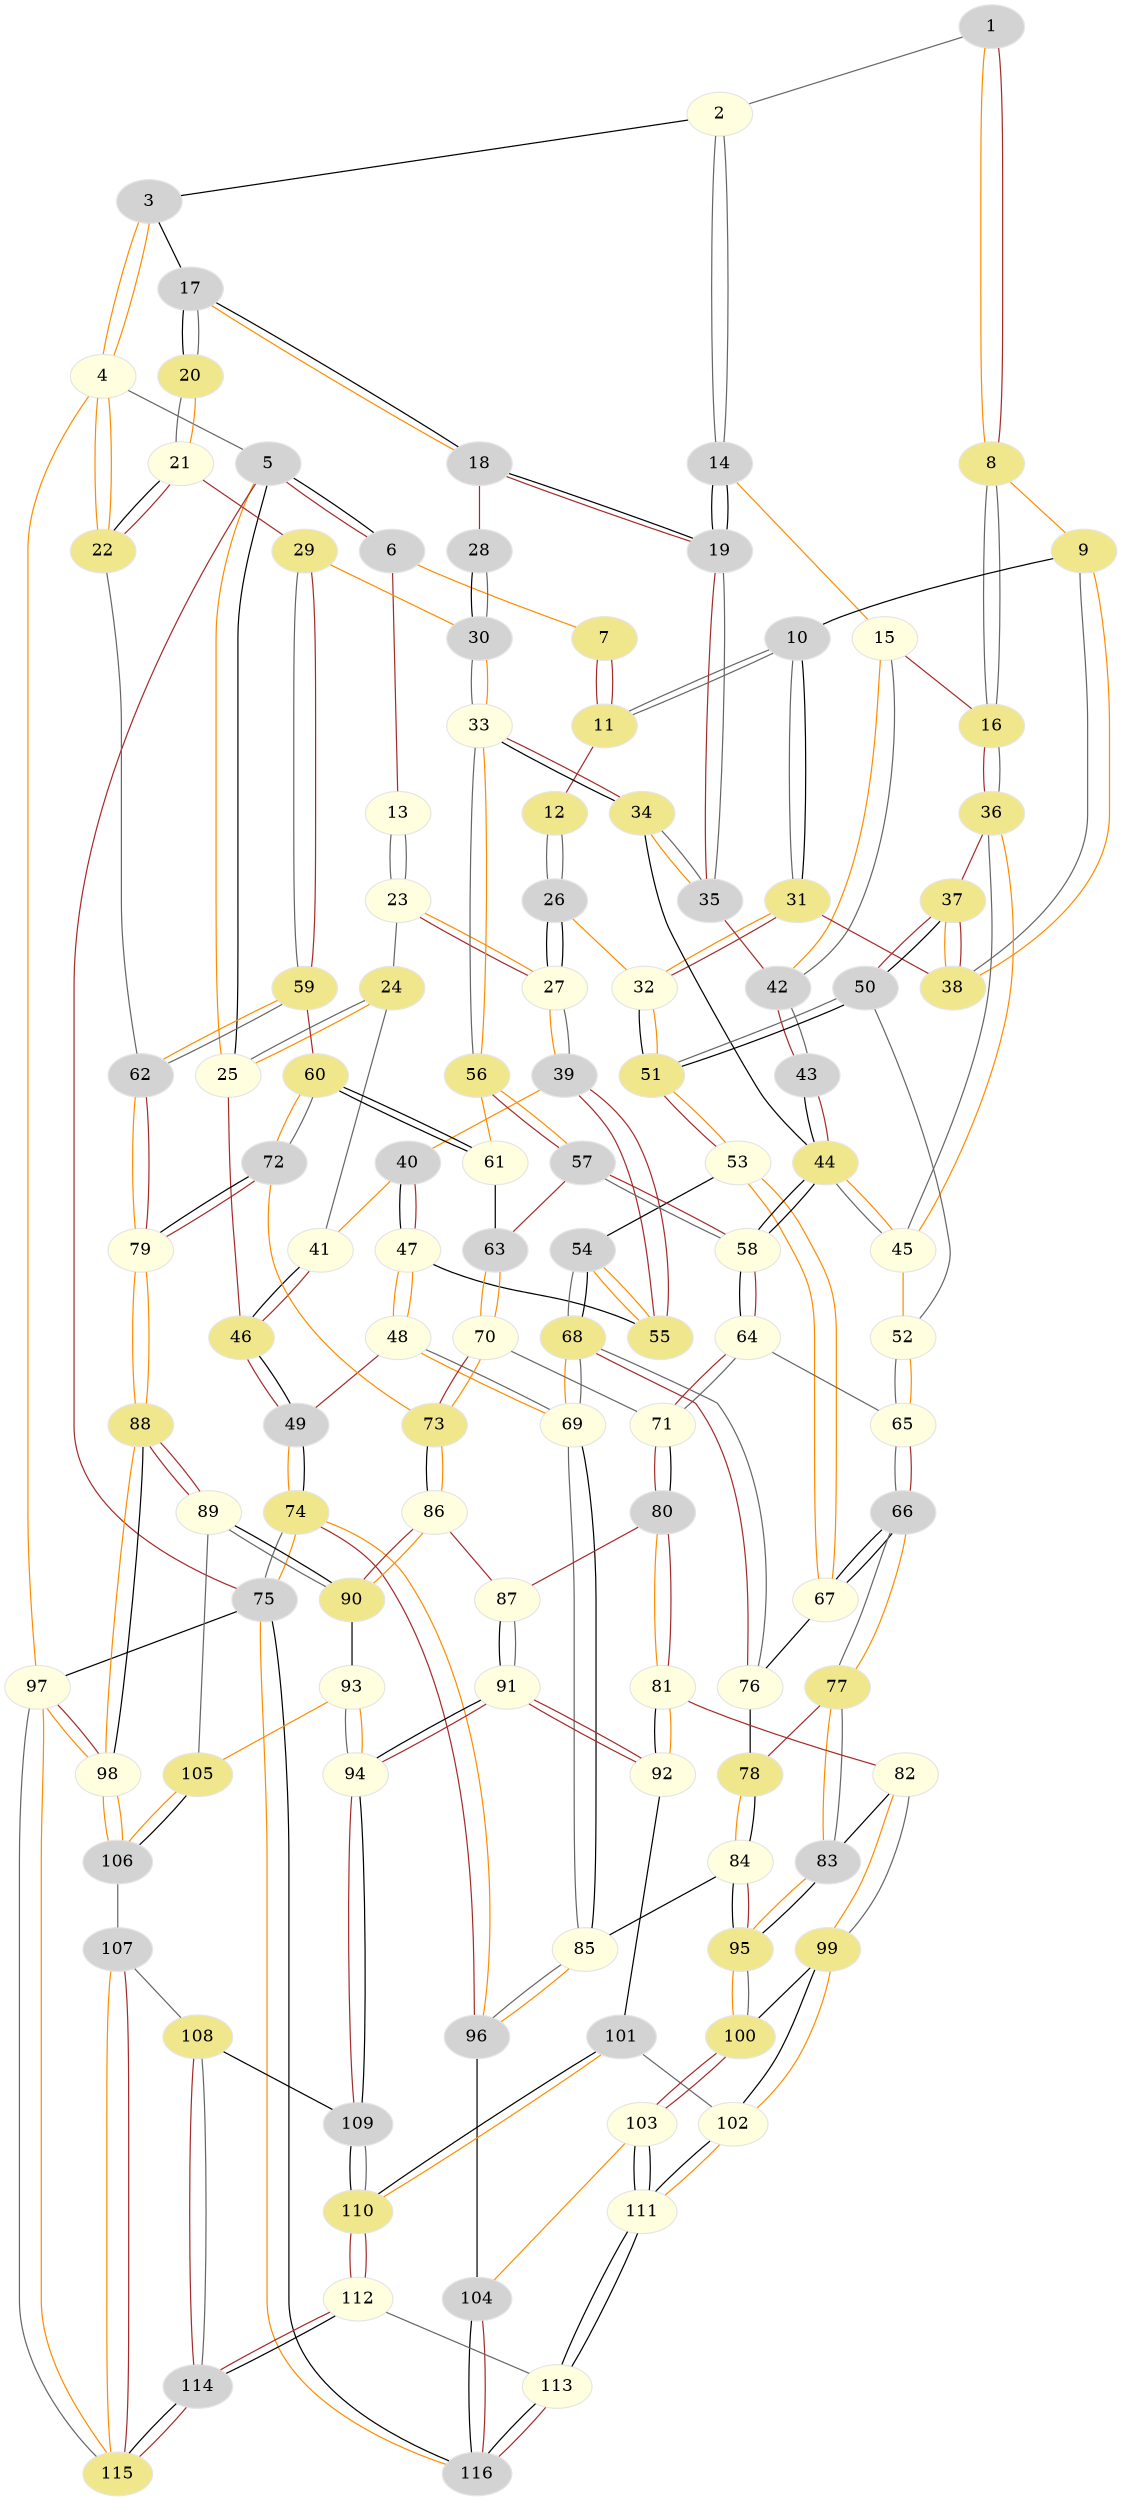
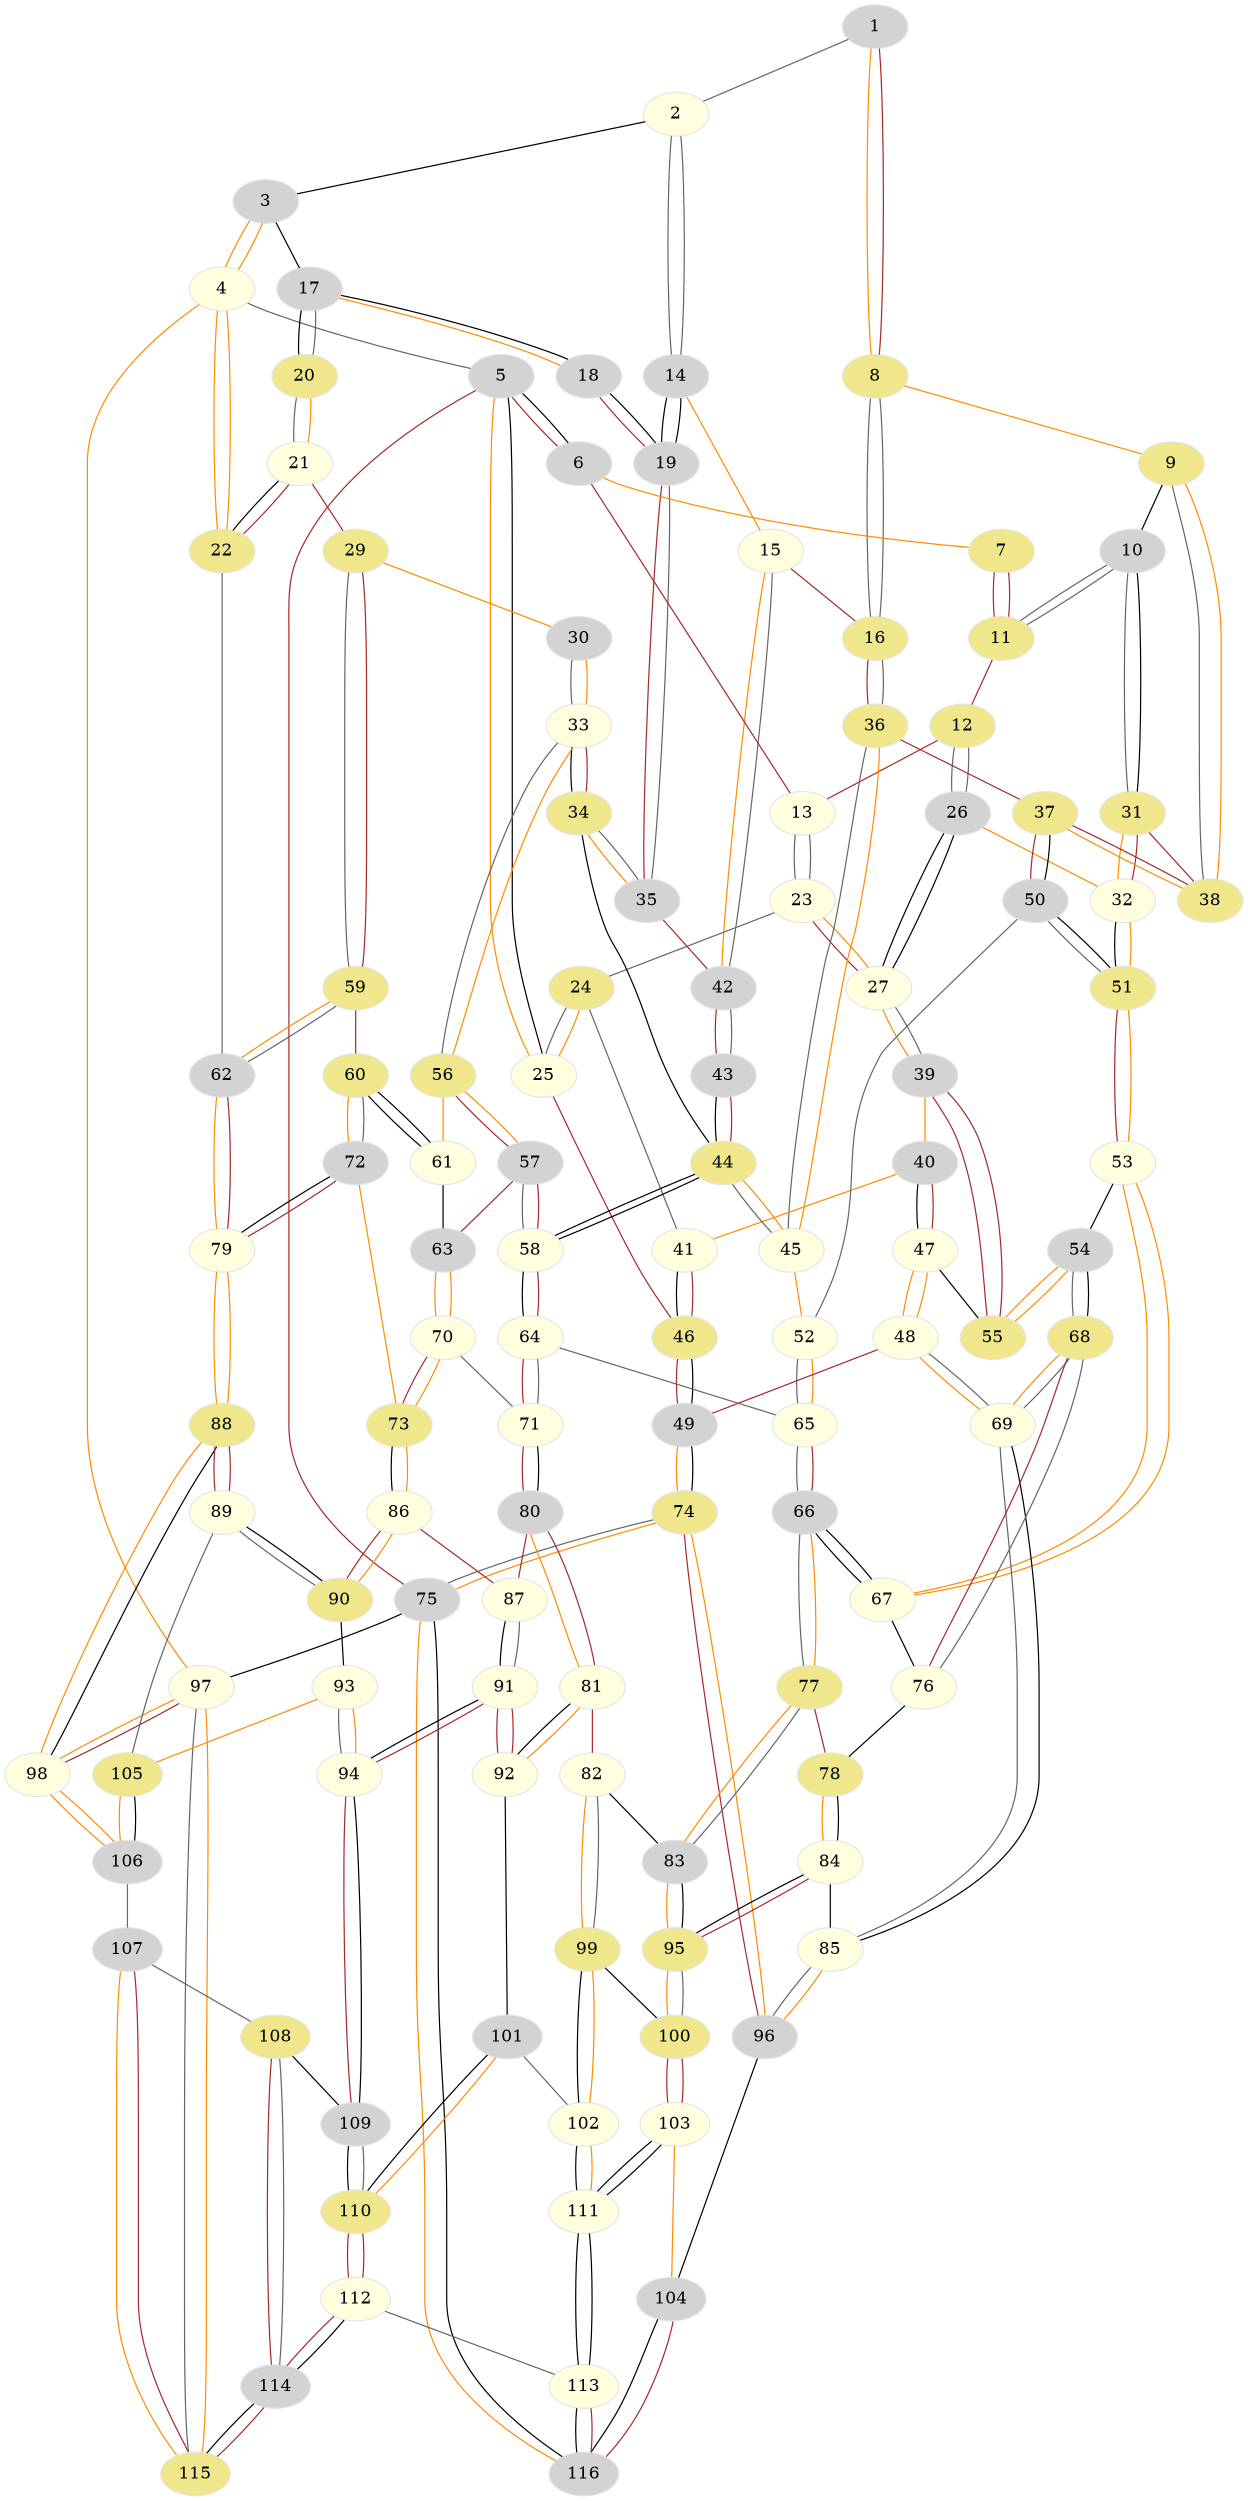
node "28": removed
edge "12" -- "13": added
